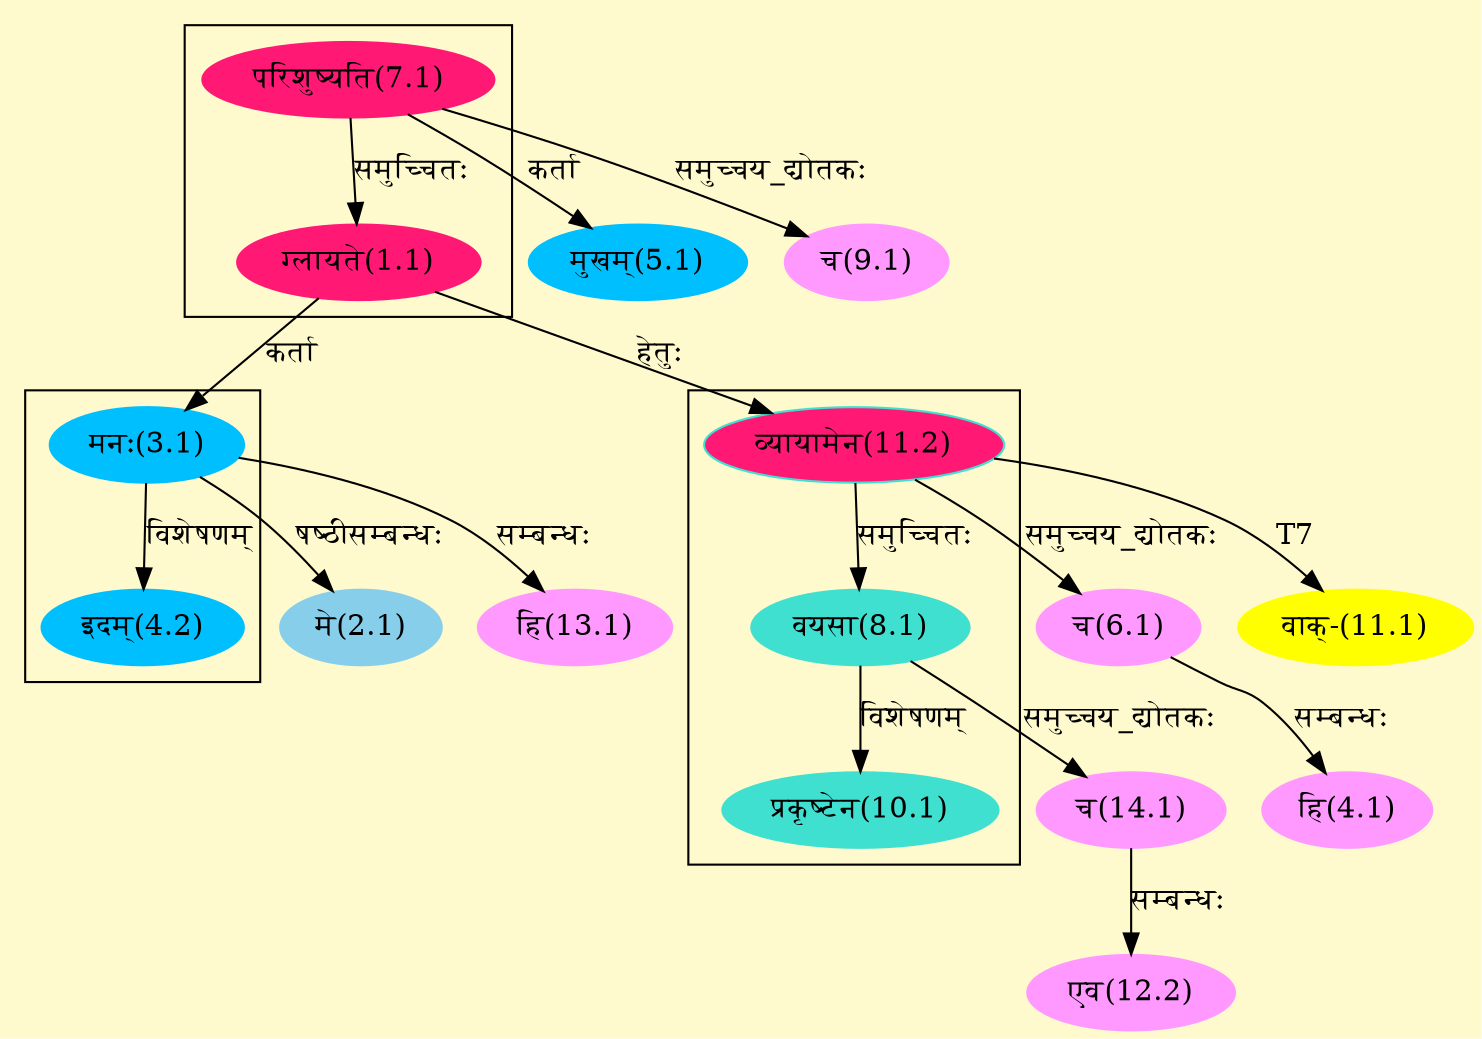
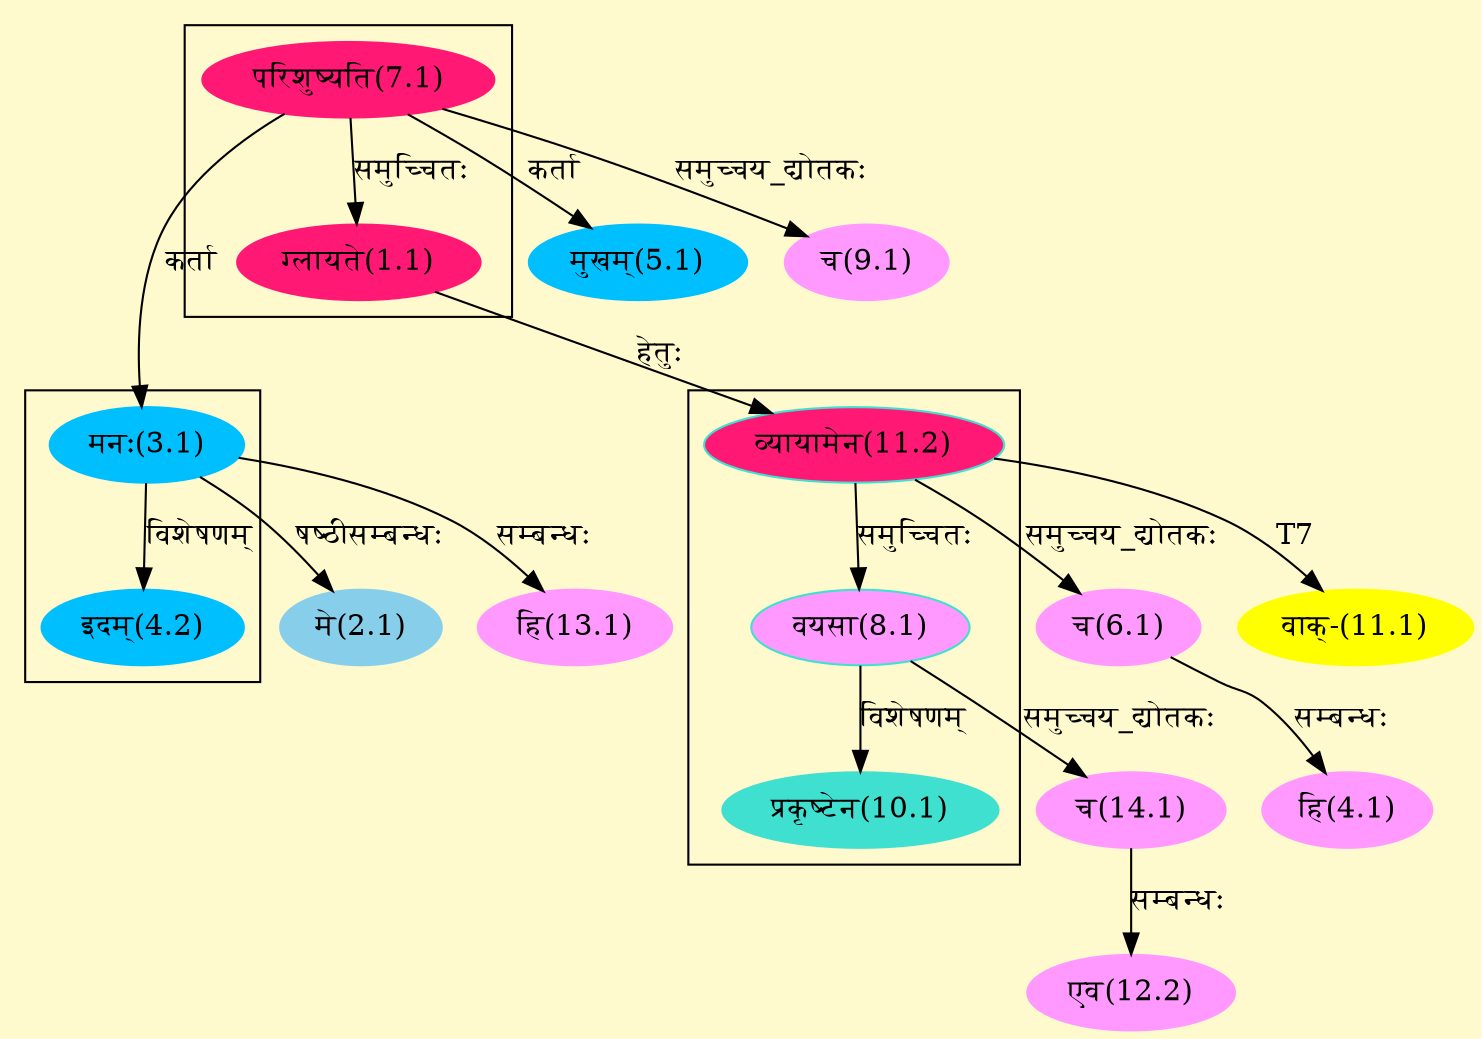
edge "ग्लायते(1.1)" -> "मनः(3.1)": now "परिशुष्यति(7.1)" -> "मनः(3.1)"
node "वयसा(8.1)": fillcolor #40e0d0 -> #ff99ff
